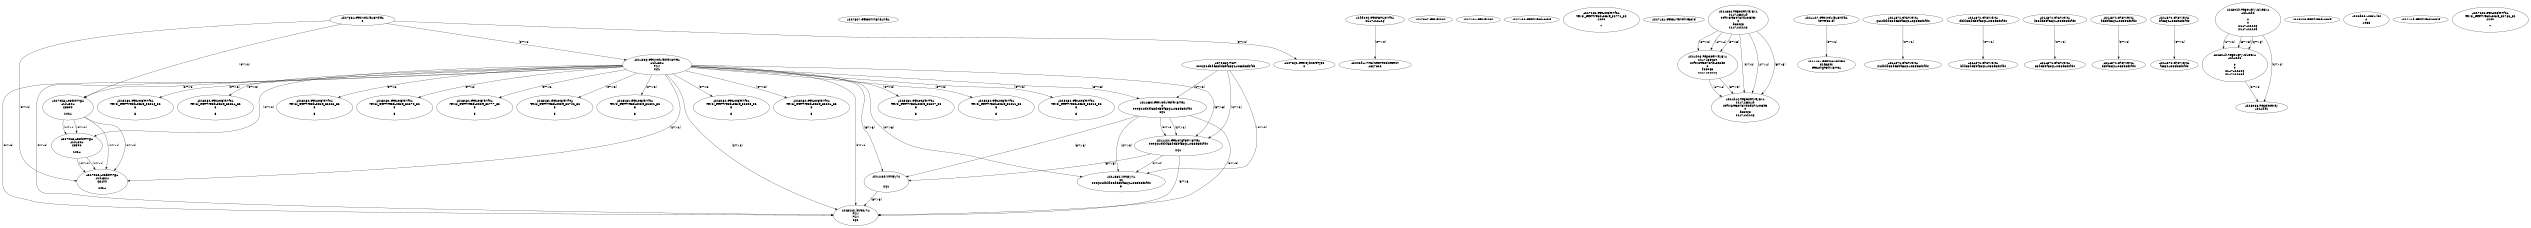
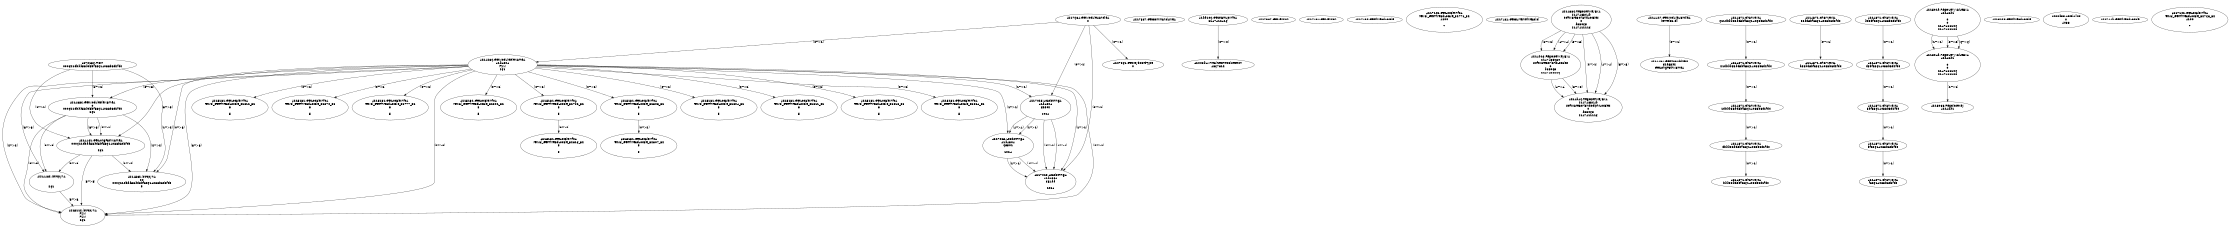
edge "4214371.CharNextA 9539d5bfa3614033bad2fdc" -> "4214371.CharNextA 539d5bfa3614033bad2fdc": reversed
edge "4215019.RegQueryValueExA 4214291 0 0 2147411106 2147411100" -> "4215083.RegCloseKey 4214291": removed, label "(1-->1)"
edge "4214286.GetModuleFileNameA 4194304 PZM 261" -> "4215131.GetLocaleInfoA retval_GetThreadLocale_32807_32 3 5": now "4215131.GetLocaleInfoA retval_GetThreadLocale_32803_32 3 5" -> "4215131.GetLocaleInfoA retval_GetThreadLocale_32807_32 3 5"
edge "4214286.GetModuleFileNameA 4194304 PZM 261" -> "4215131.GetLocaleInfoA retval_GetThreadLocale_32816_32 3 5": now "4215131.GetLocaleInfoA retval_GetThreadLocale_32792_32 3 5" -> "4215131.GetLocaleInfoA retval_GetThreadLocale_32816_32 3 5"
node "4214371.CharNextA 1db99539d5bfa3614033bad2fdc": added
node "4214371.CharNextA 5bfa3614033bad2fdc": added
